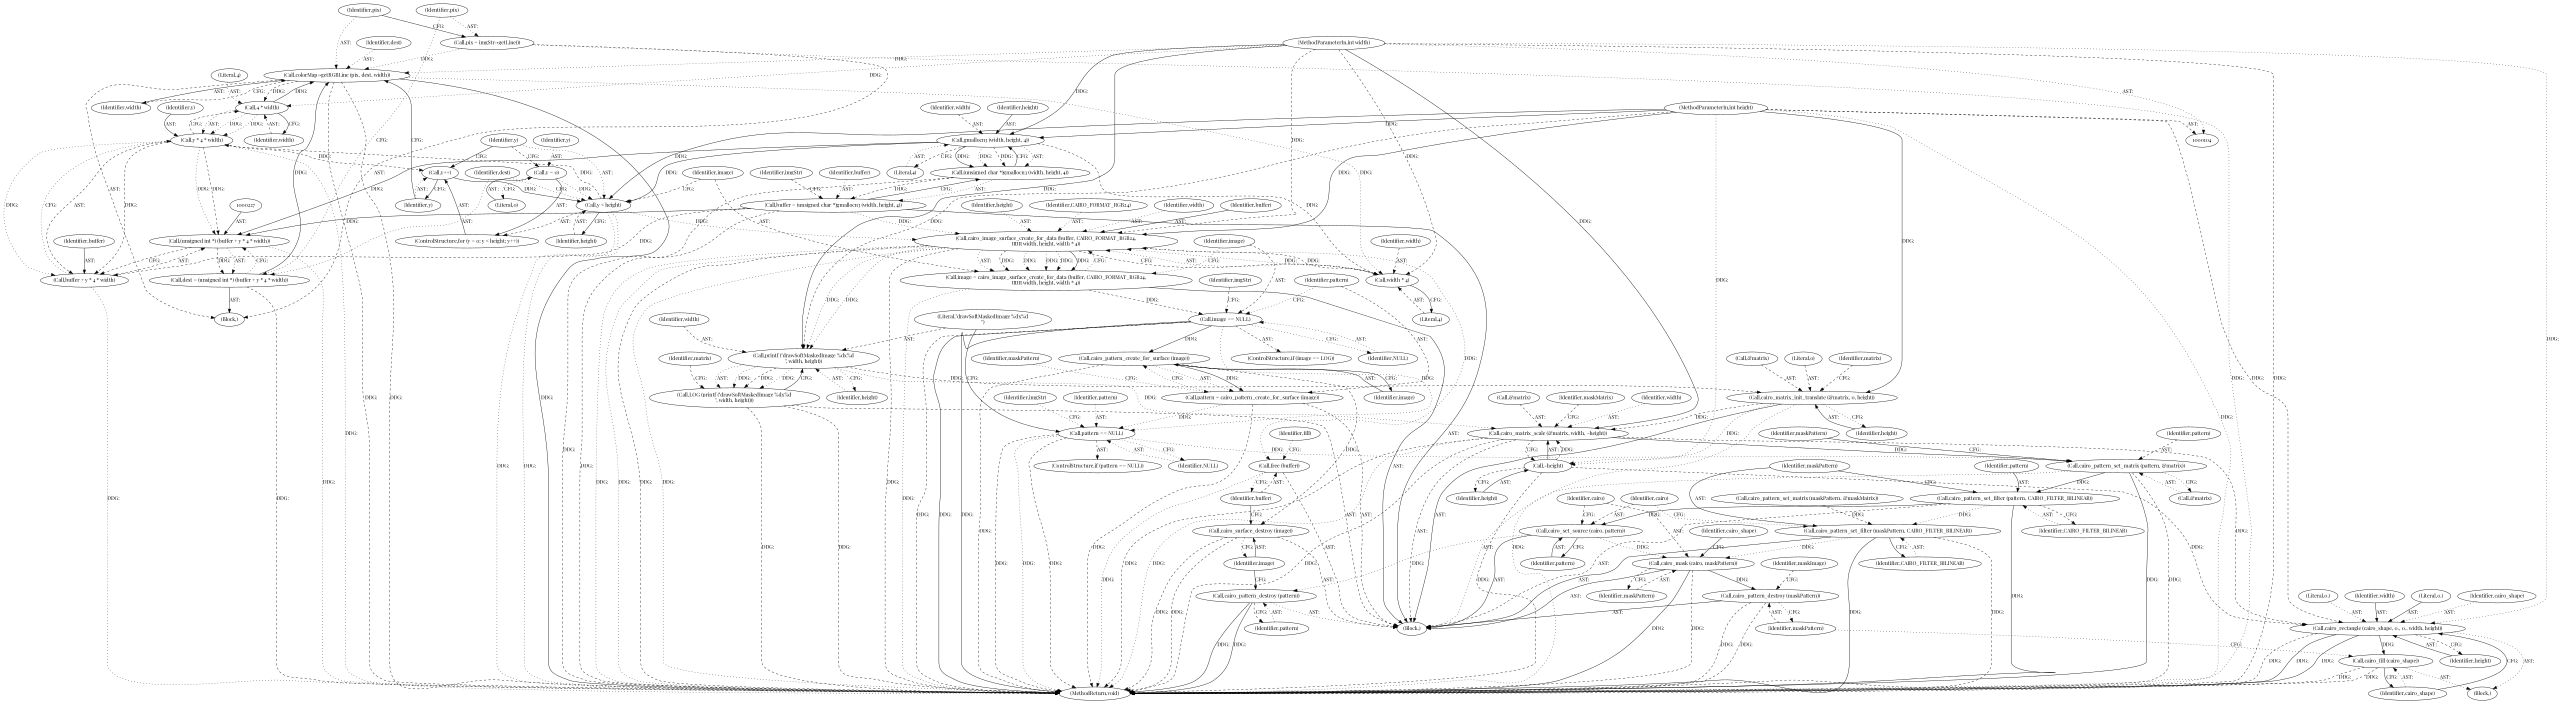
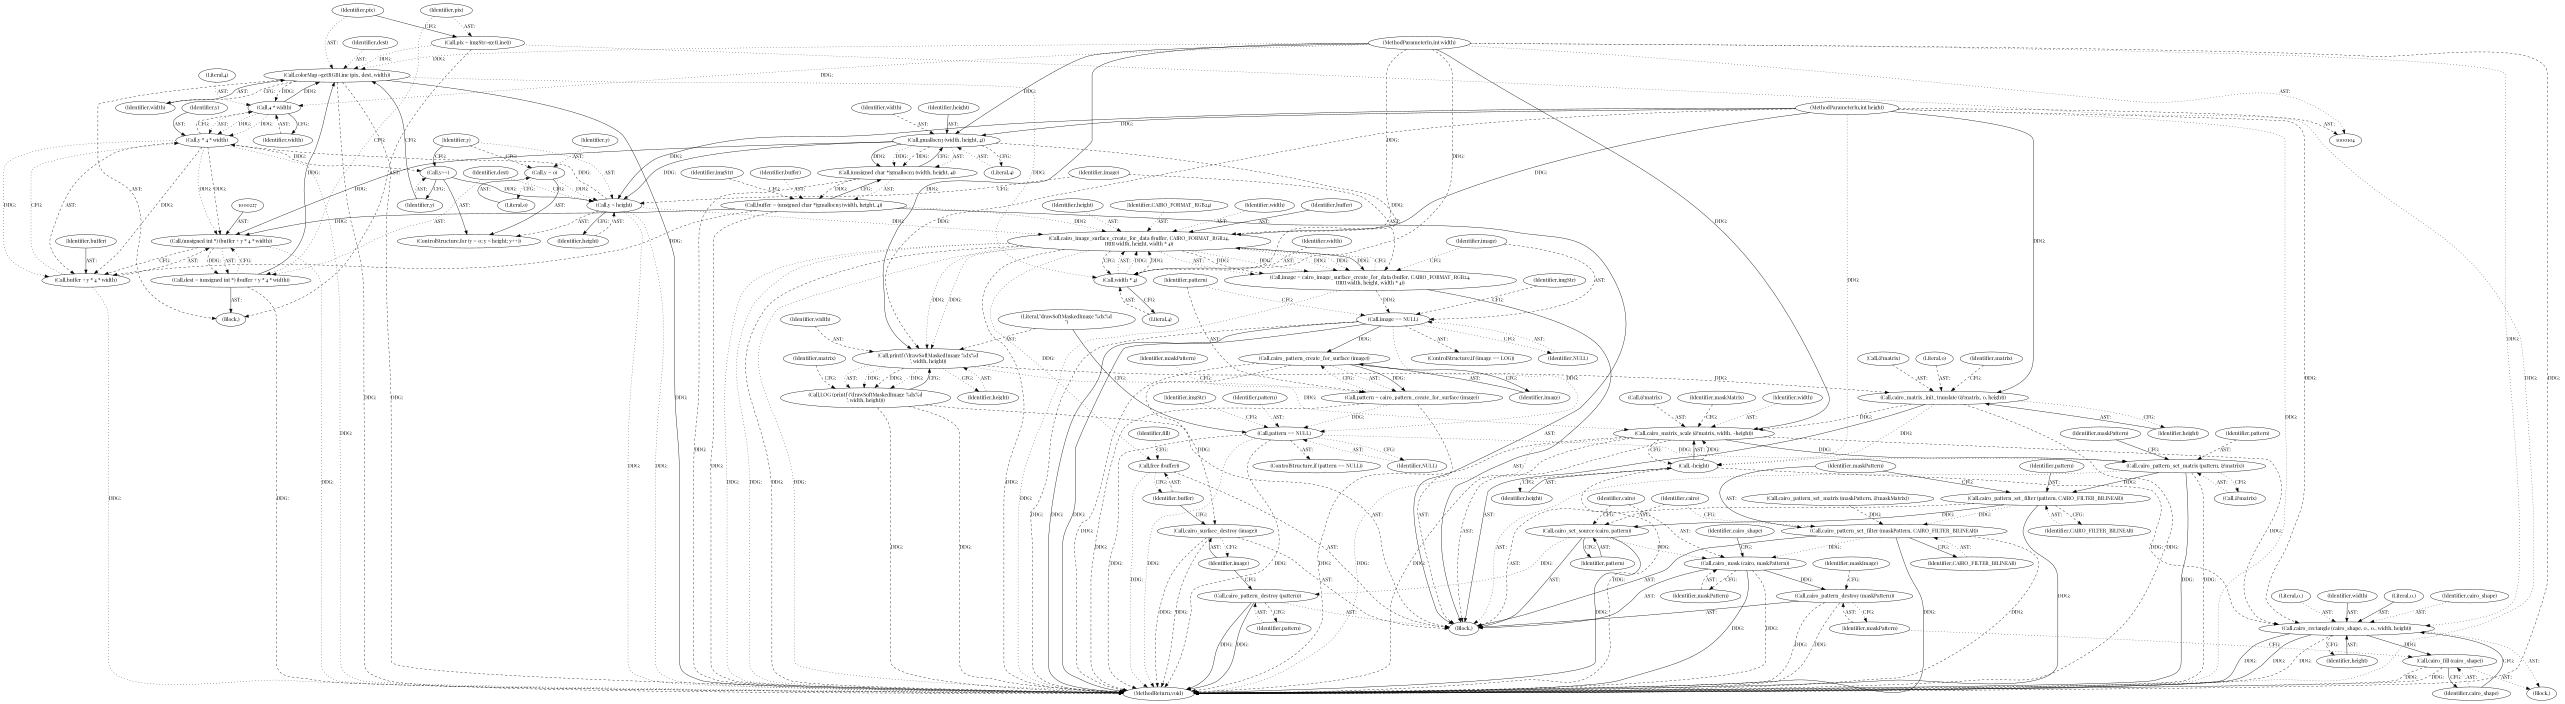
edge "(ControlStructure,for (y = 0; y < height; y++))" -> "(Call,y++)": reversed
edge "(Call,cairo_matrix_init_translate (&matrix, 0, height))" -> "(MethodReturn,void)": style dotted -> dashed
edge "(Call,cairo_set_source (cairo, pattern))" -> "(MethodReturn,void)": added, label "DDG:"
